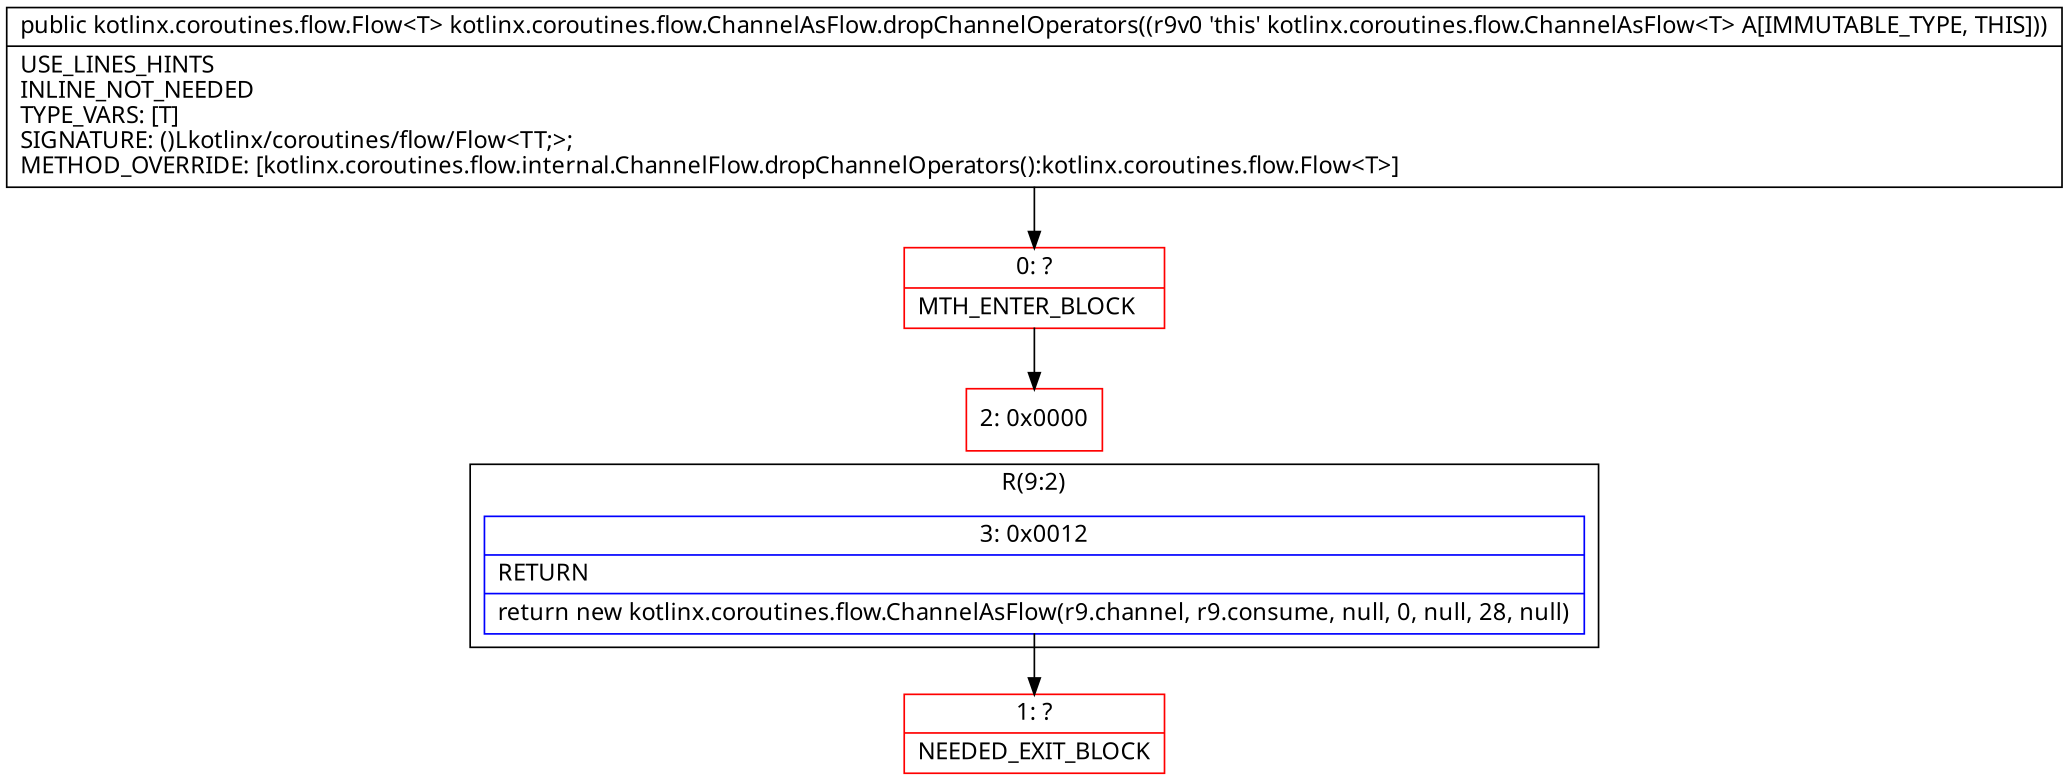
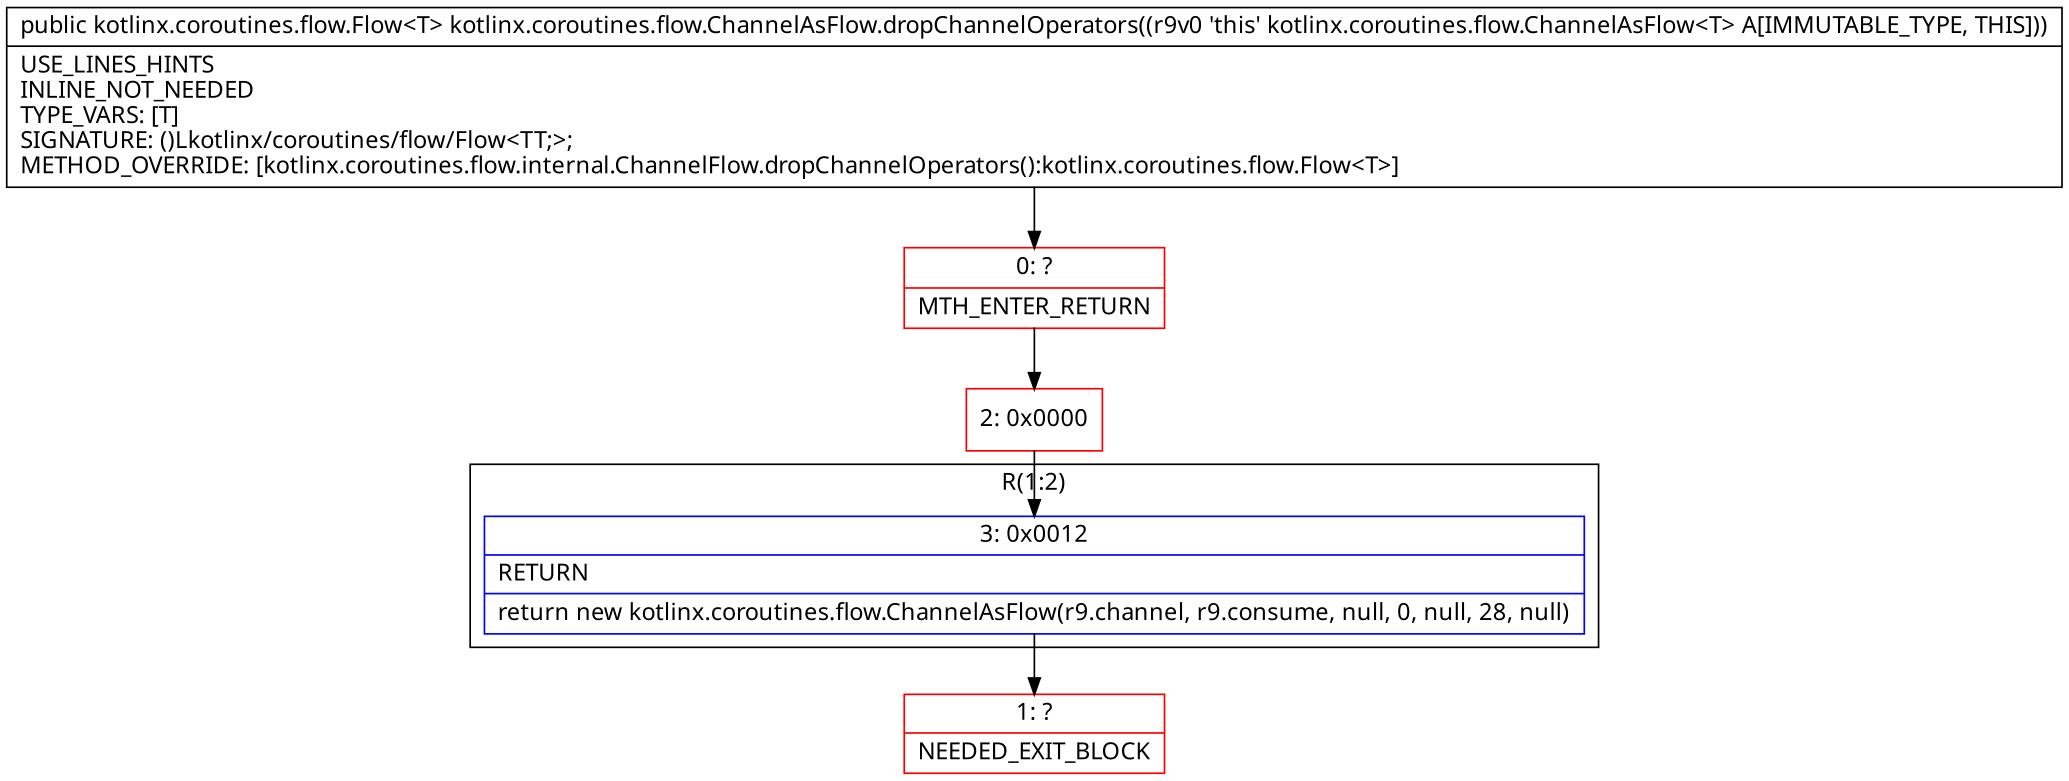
node "0: ?": text "MTH_ENTER_BLOCK" -> "MTH_ENTER_RETURN"
edge "2: 0x0000" -> "3: 0x0012": added
cluster "R(9:2)": label "R(9:2)" -> "R(1:2)"
